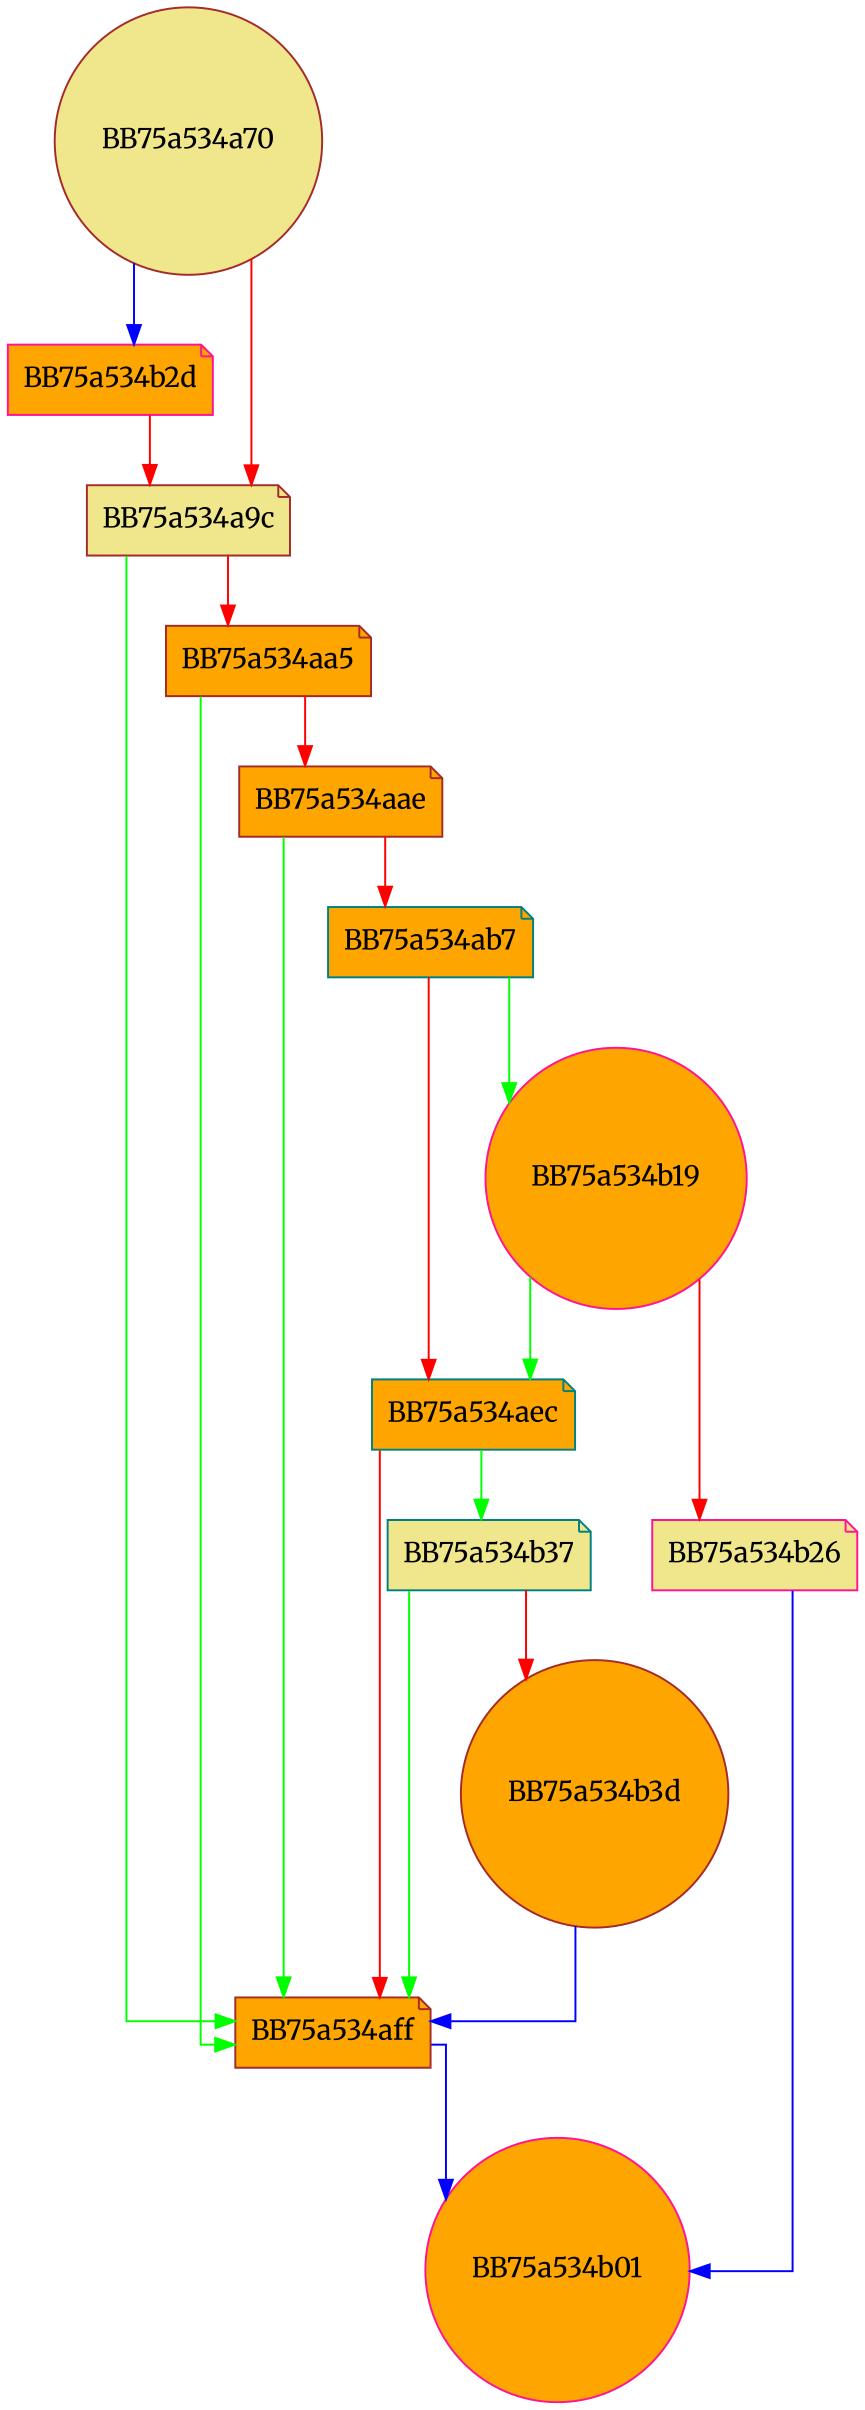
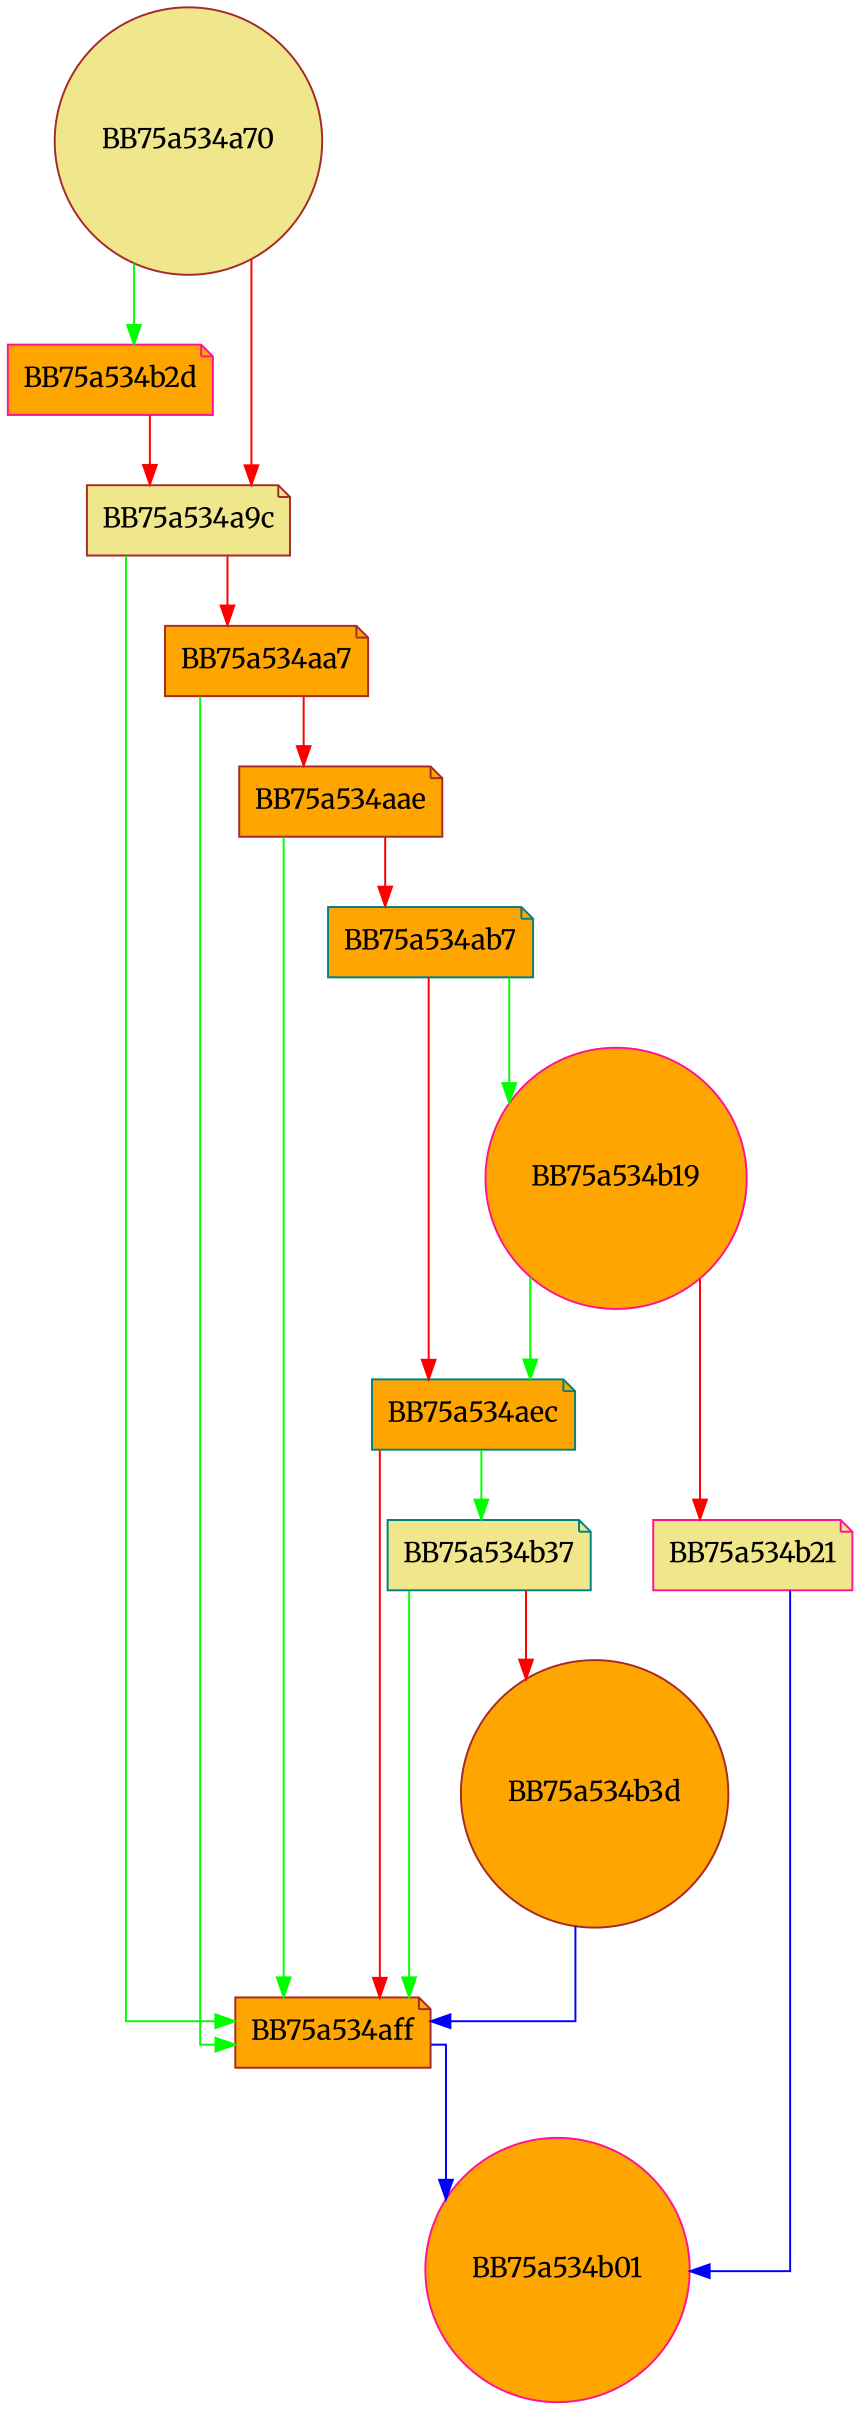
edge "BB75a534a70" -> "BB75a534b2d": color blue -> green
node "BB75a534aa5": label "BB75a534aa5" -> "BB75a534aa7"
node "BB75a534b26": label "BB75a534b26" -> "BB75a534b21"
